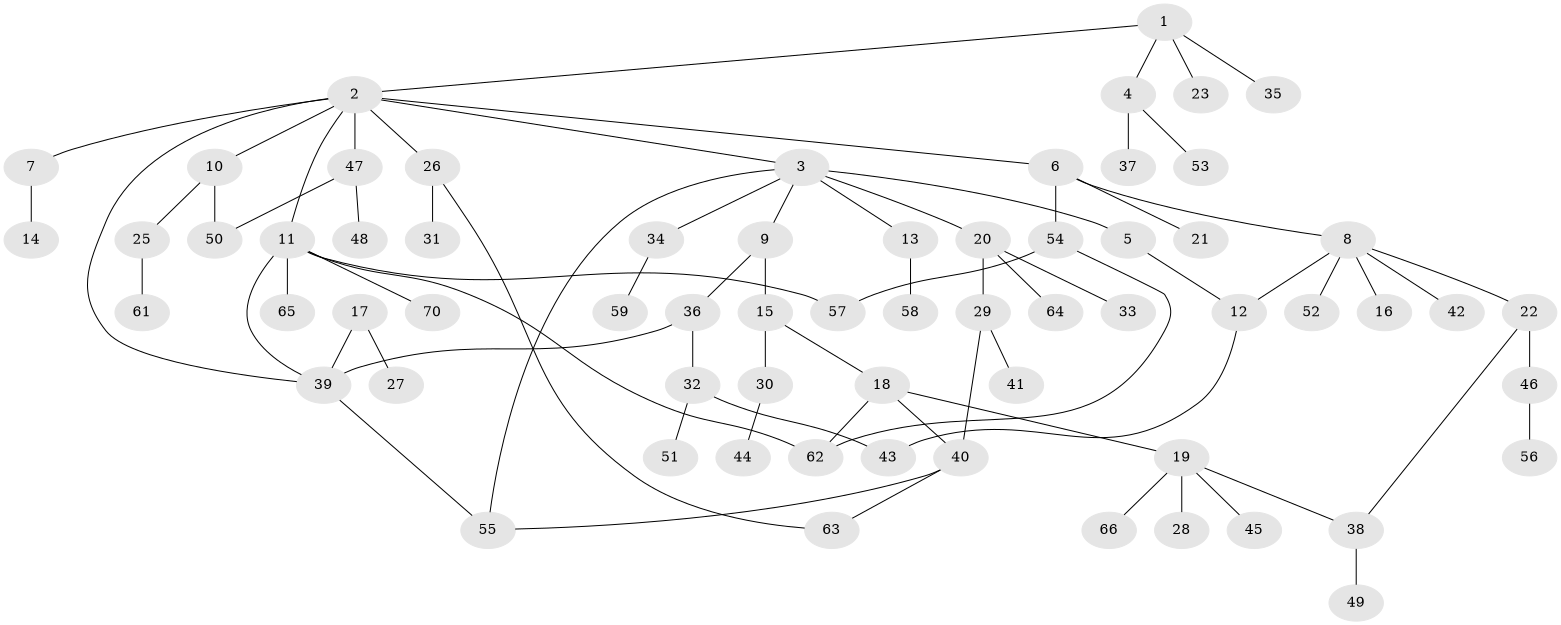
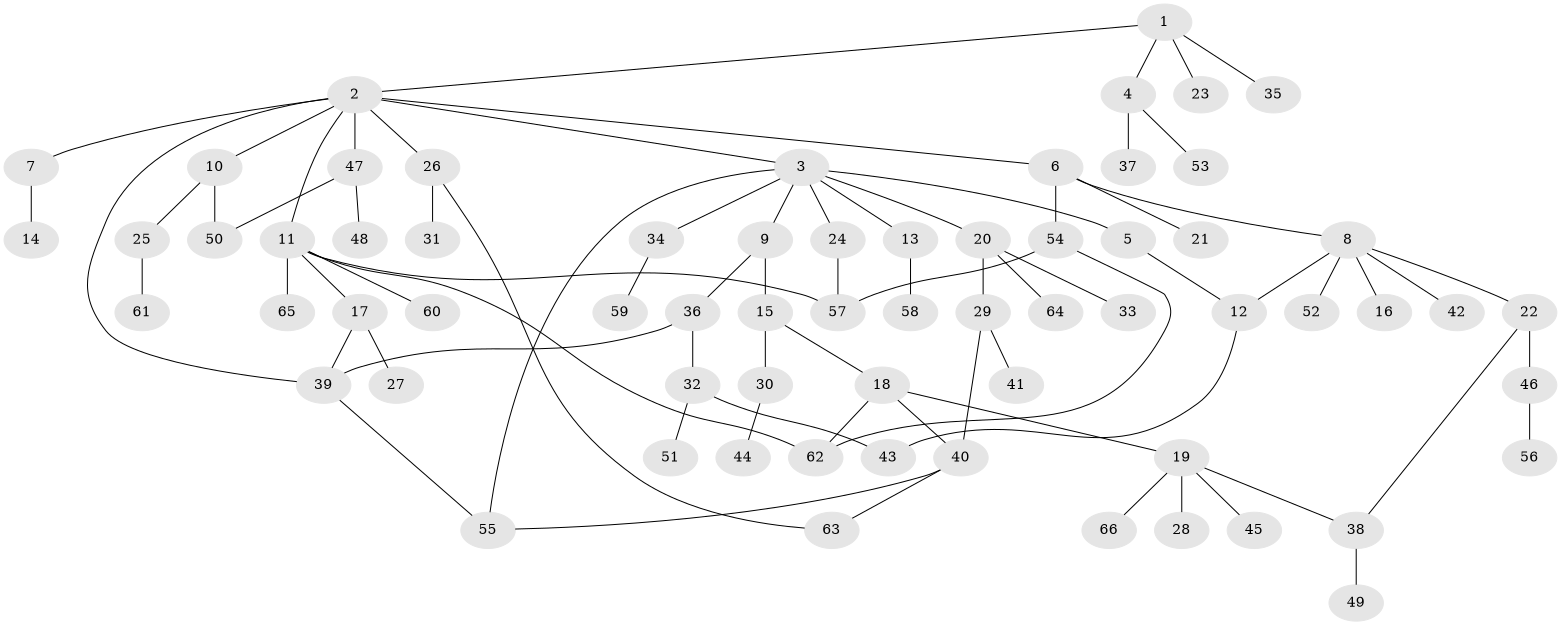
node "24": added
node "70": label "70" -> "60"
edge "11" -- "39": now "11" -- "17"
